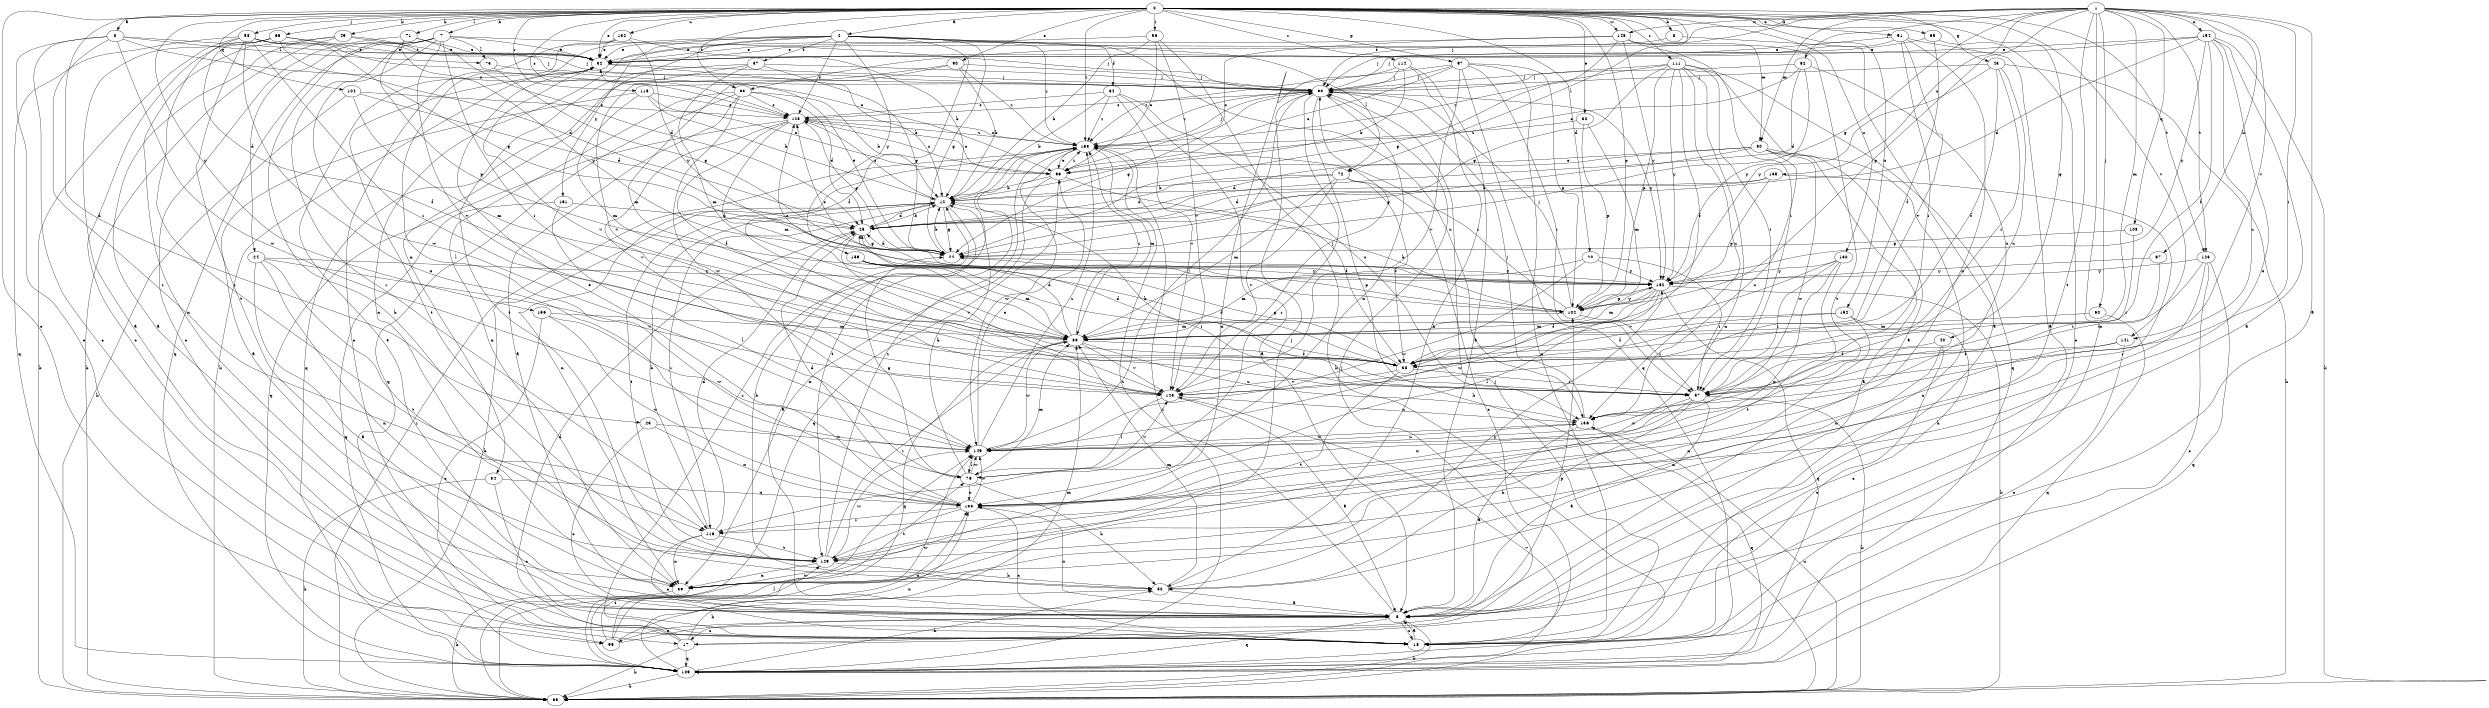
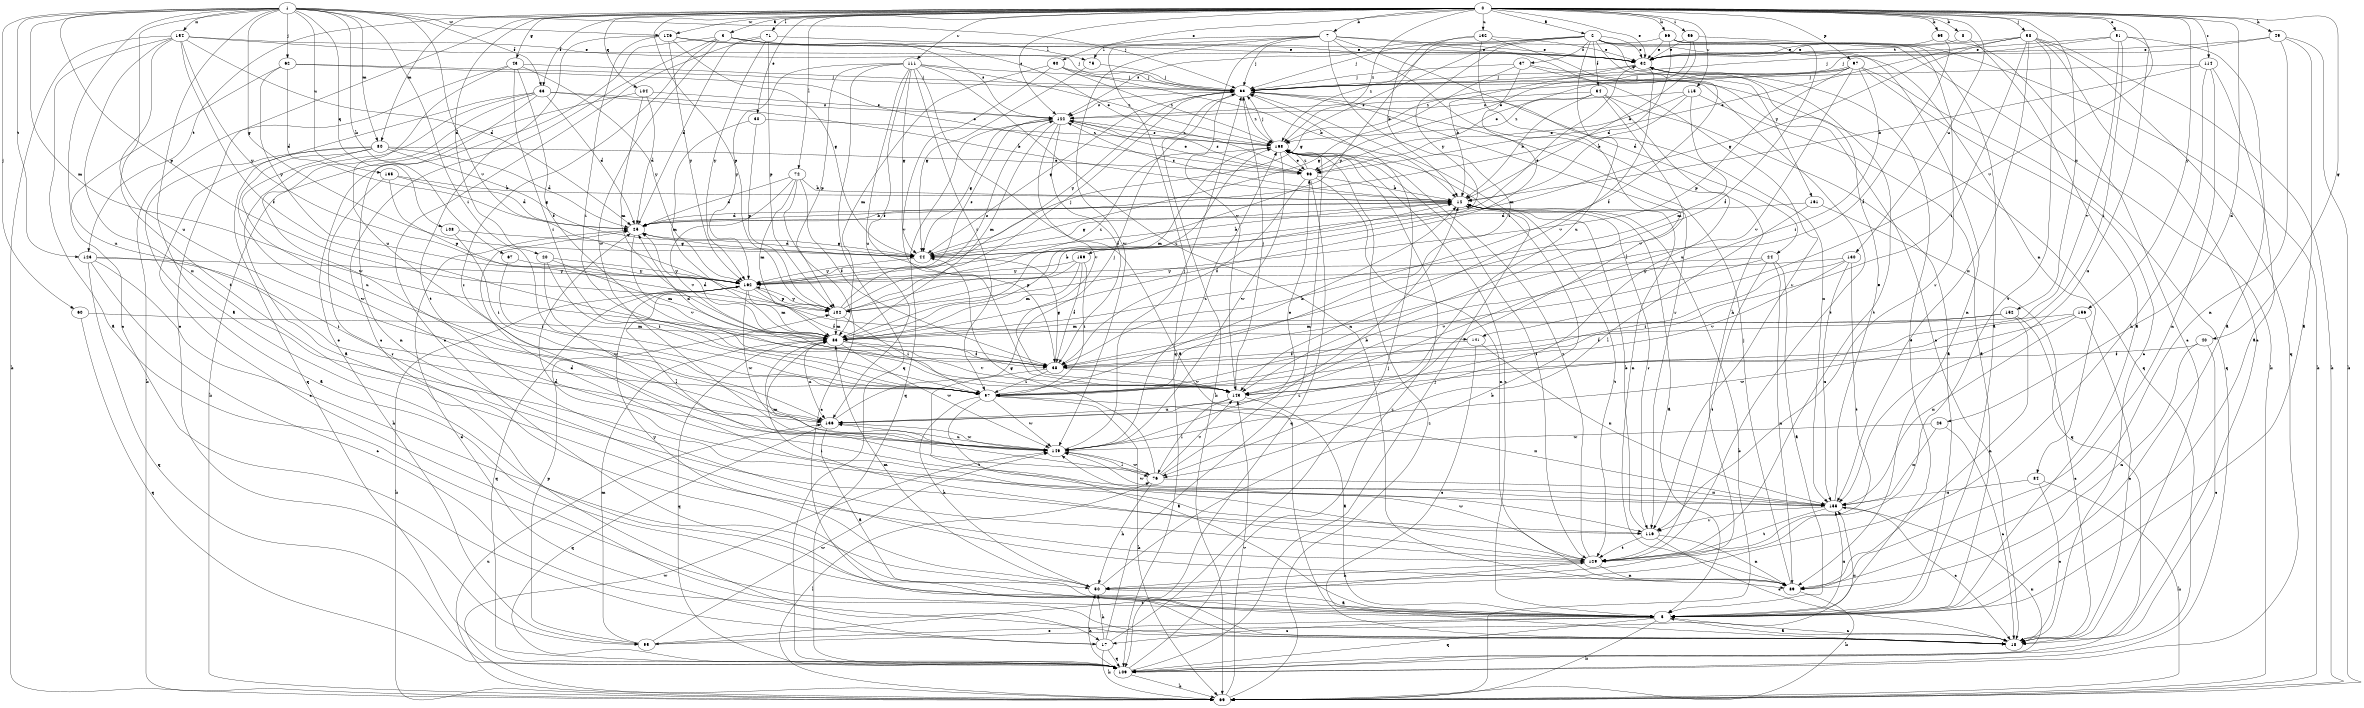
edge "2" -> "72": removed, label "l"
node "128": label "128" -> "122"
edge "56" -> "143": removed, label "v"
edge "111" -> "5": now "111" -> "18"
